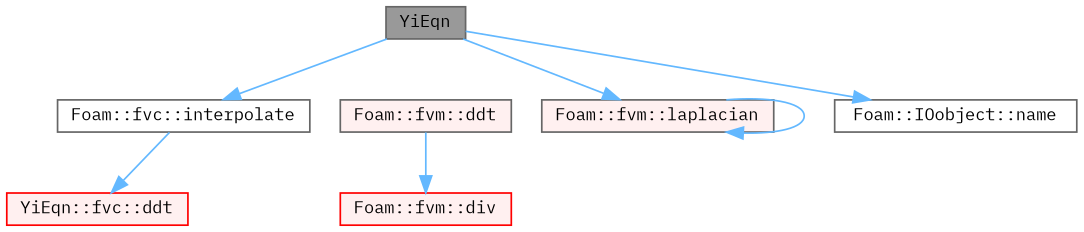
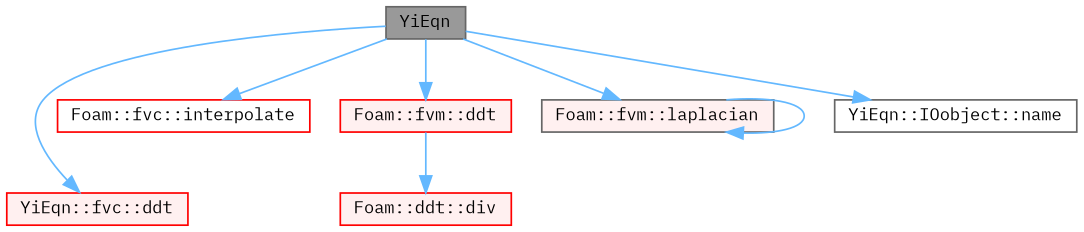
edge "YiEqn" -> "Foam::fvm::ddt": added
node "Foam::fvc::interpolate": color grey40 -> red
node "Foam::fvm::ddt": color grey40 -> red
node "Foam::IOobject::name": label "Foam::IOobject::name" -> "YiEqn::IOobject::name"
edge "Foam::fvc::interpolate" -> "YiEqn::fvc::ddt": now "YiEqn" -> "YiEqn::fvc::ddt"
node "Foam::fvm::div": label "Foam::fvm::div" -> "Foam::ddt::div"
